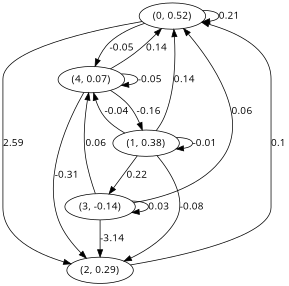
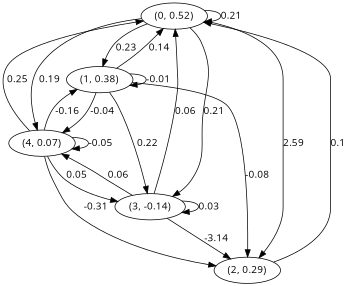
edge "(0, 0.52)" -> "(1, 0.38)": added, label "0.23"
edge "(0, 0.52)" -> "(4, 0.07)": label "-0.05" -> "0.19"
edge "(4, 0.07)" -> "(0, 0.52)": label "0.14" -> "0.25"
edge "(0, 0.52)" -> "(3, -0.14)": added, label "0.21"
edge "(4, 0.07)" -> "(3, -0.14)": added, label "0.05"
